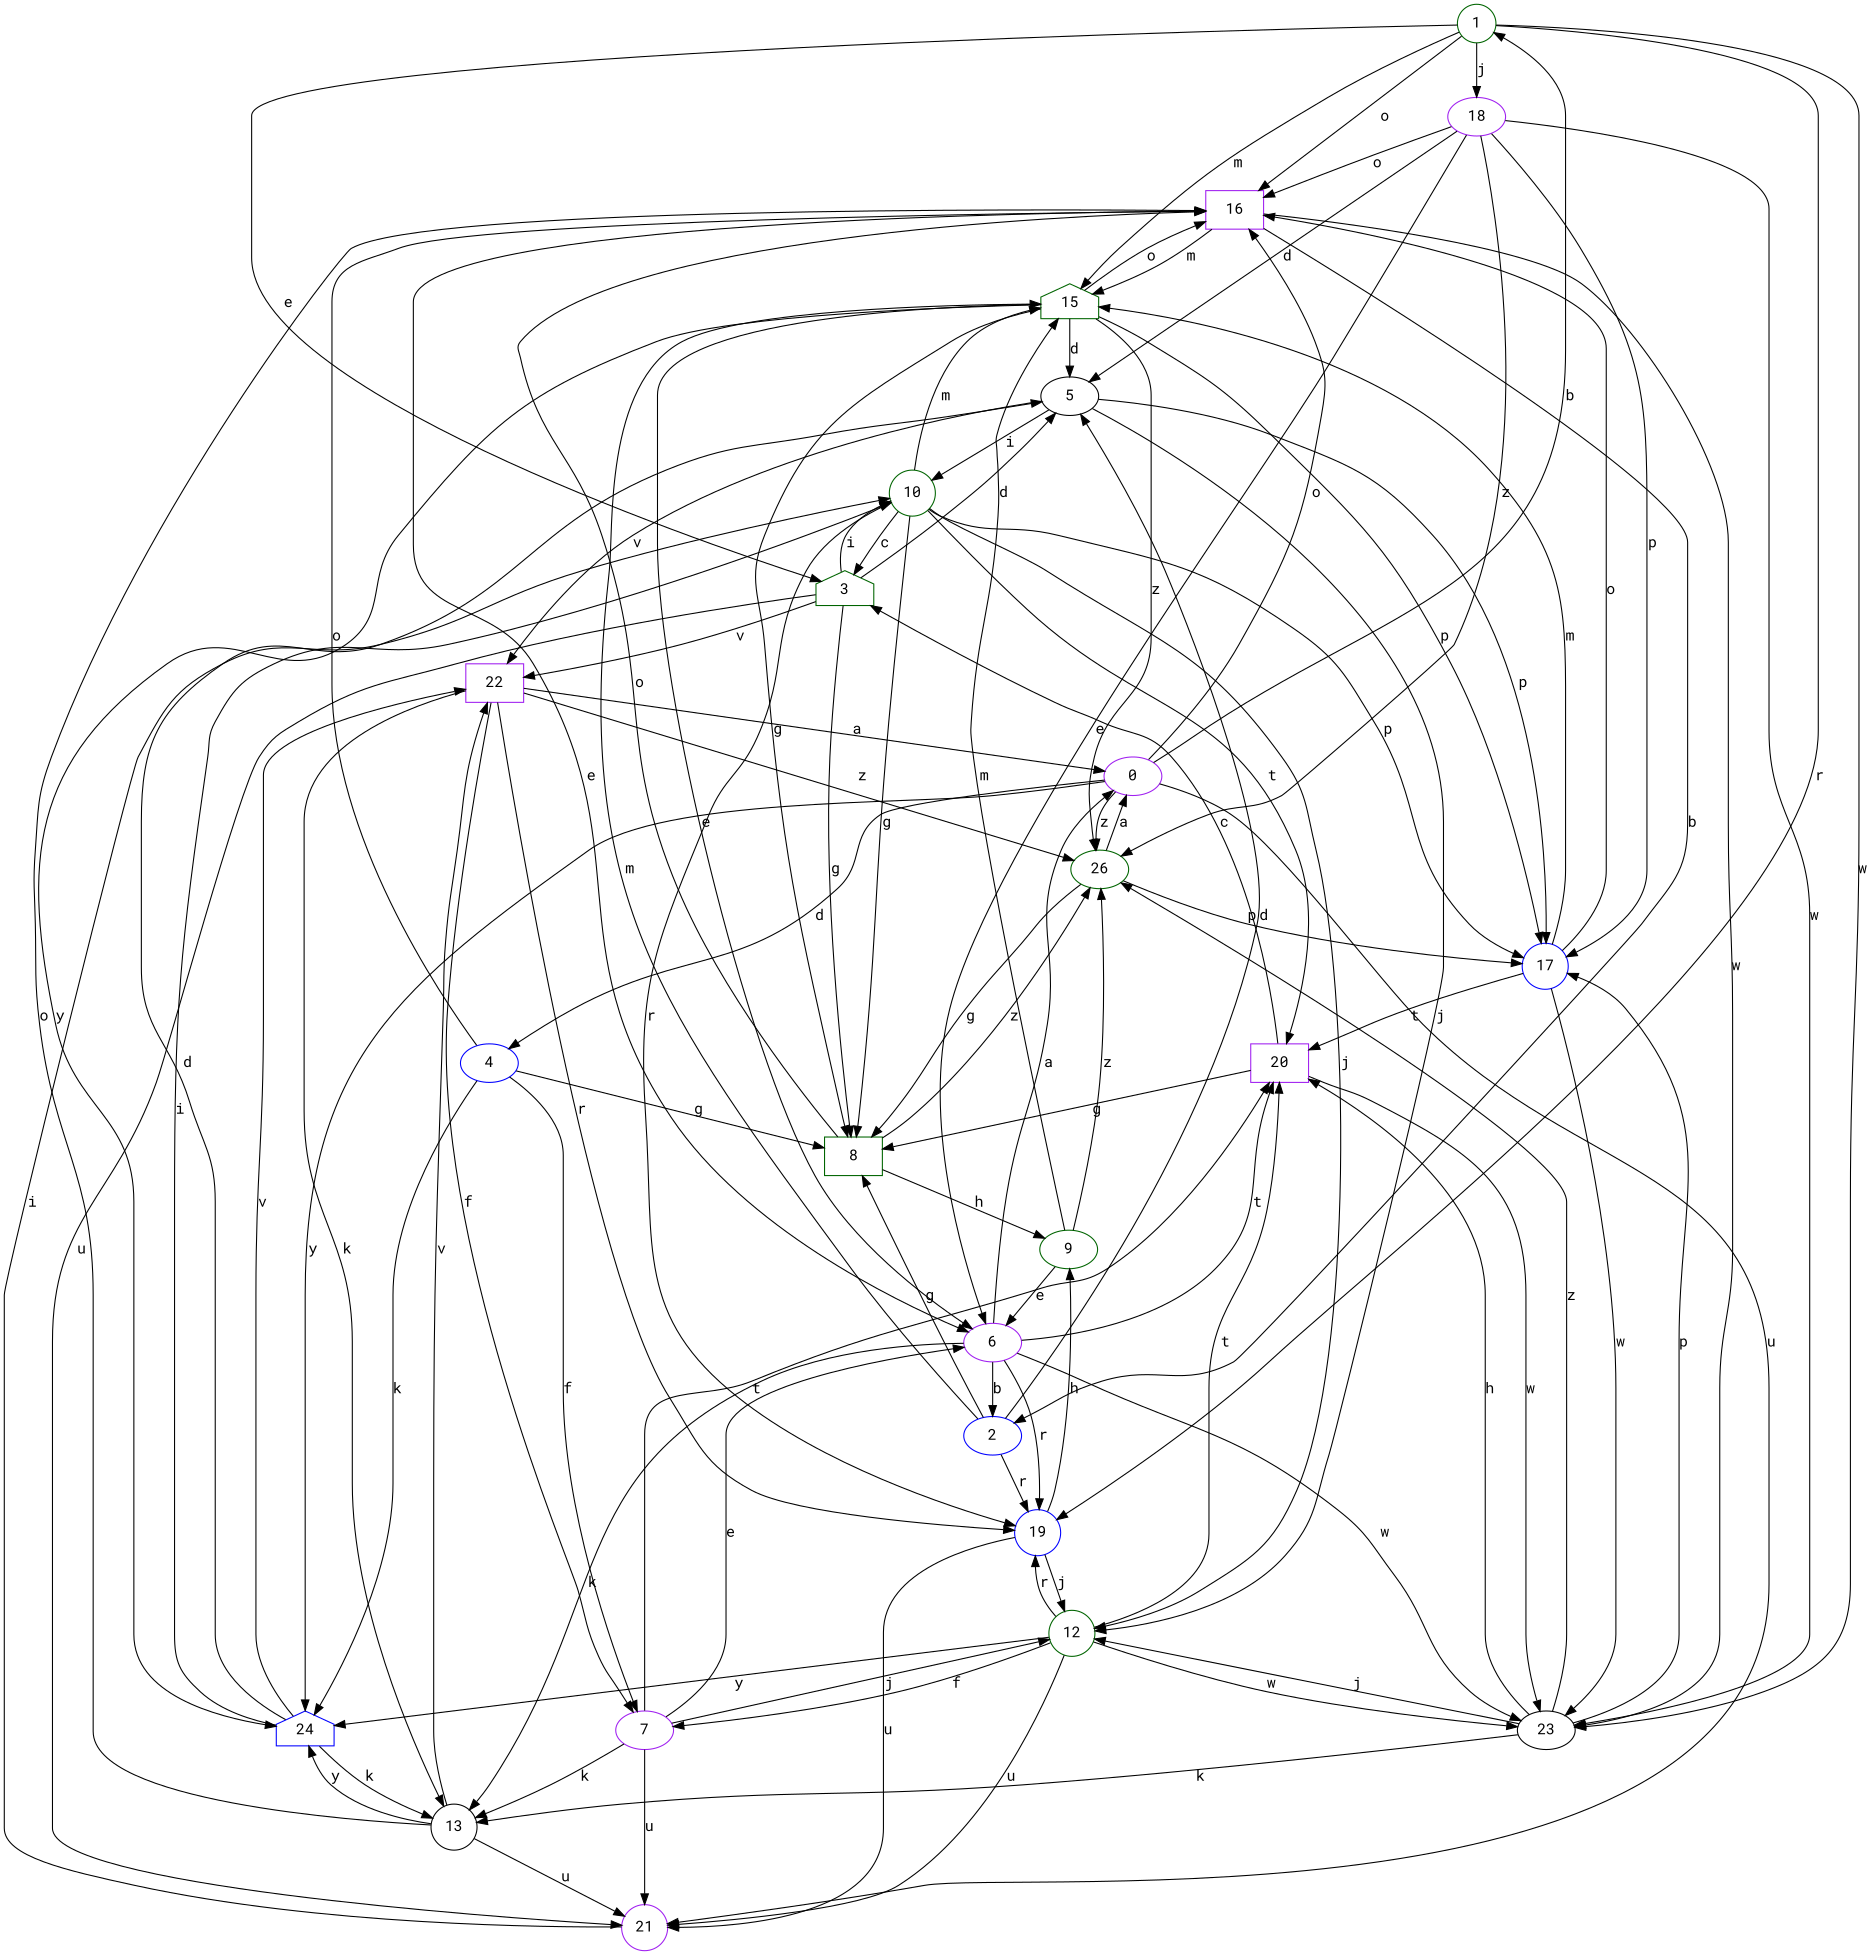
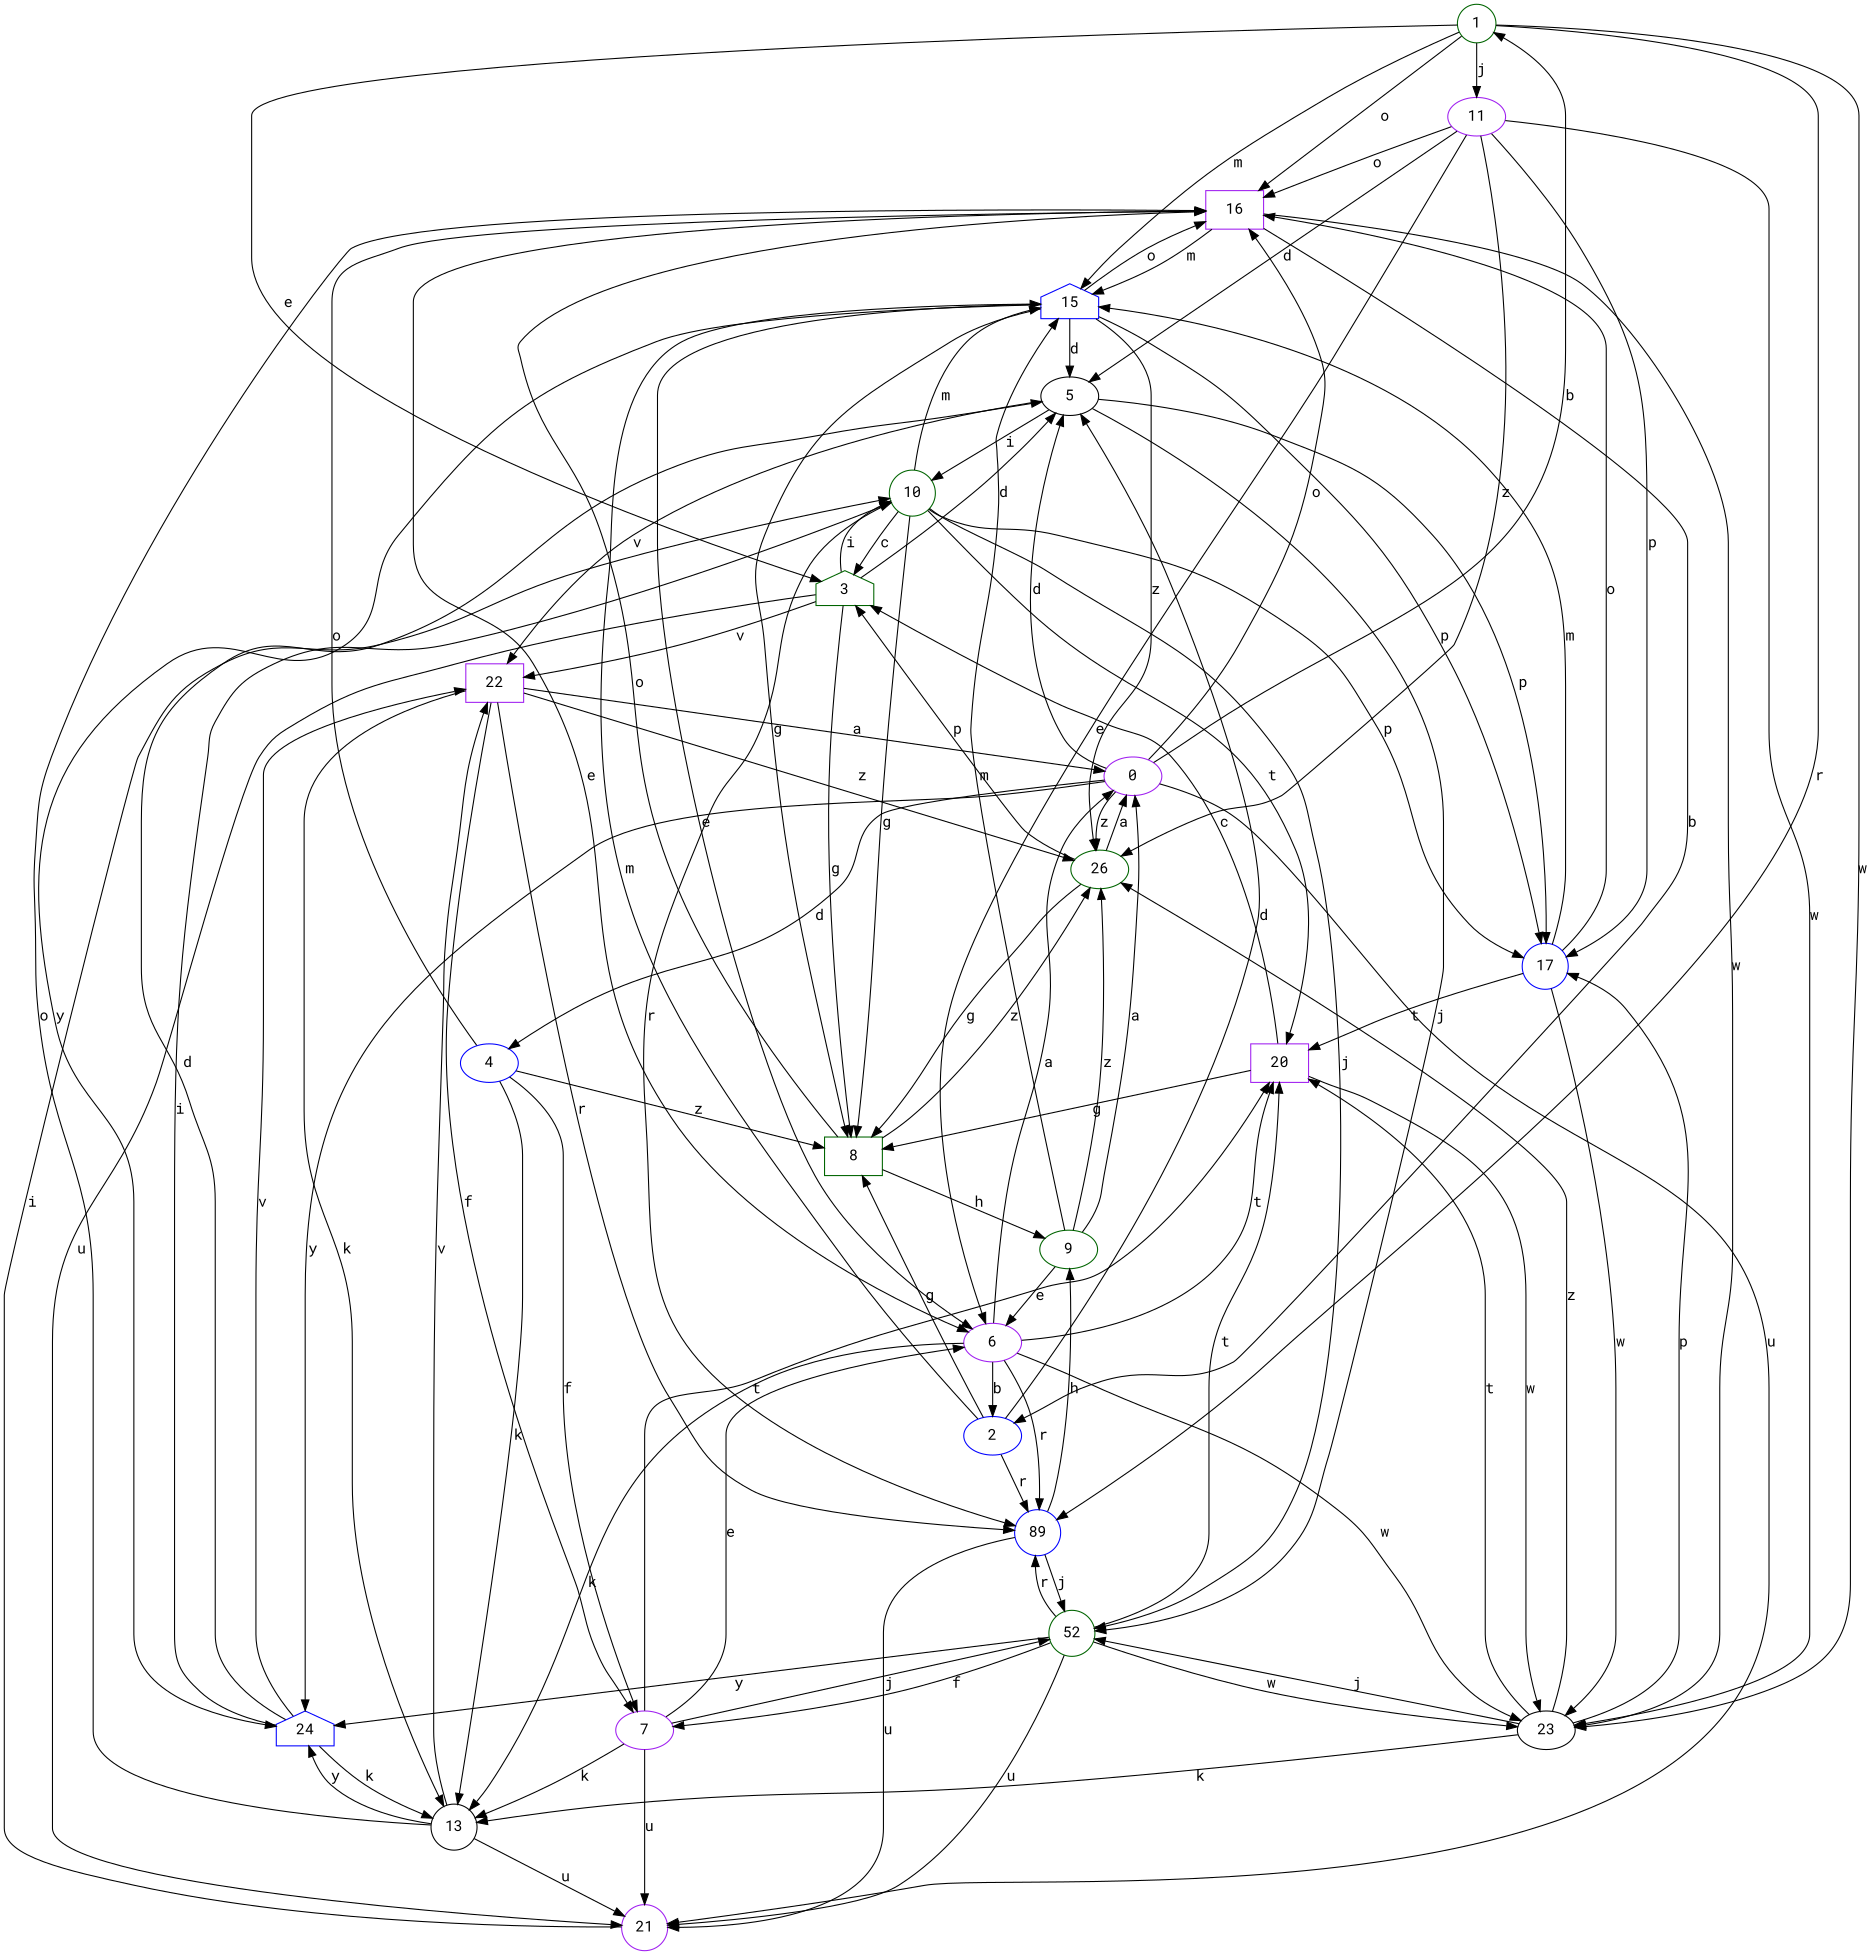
node "18": label "18" -> "11"
node "15": color darkgreen -> blue
edge "0" -> "5": added, label "d"
edge "26" -> "17": now "26" -> "3"
edge "9" -> "0": added, label "a"
edge "4" -> "8": label "g" -> "z"
edge "23" -> "20": label "h" -> "t"
edge "4" -> "24": now "4" -> "13"
node "19": label "19" -> "89"
node "12": label "12" -> "52"
